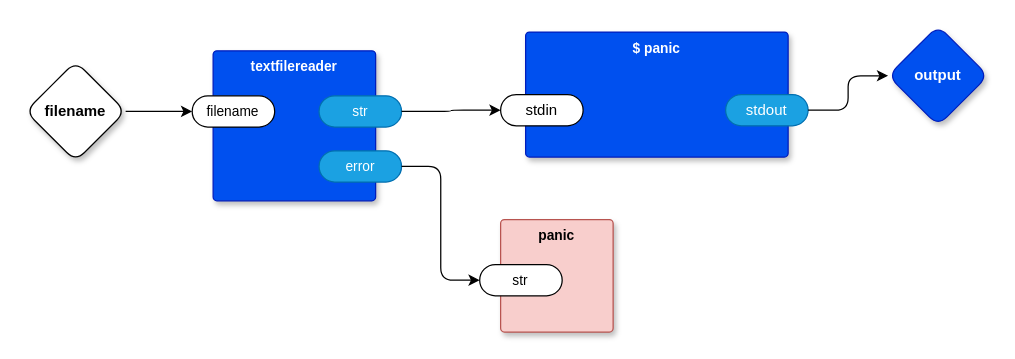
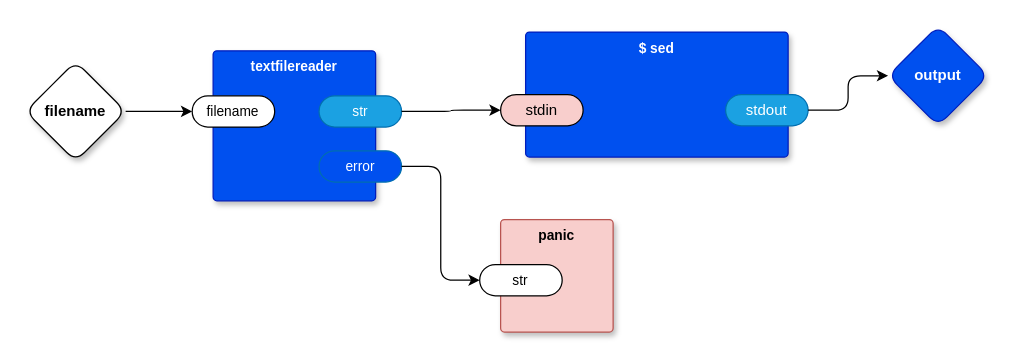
node "$ panic": label "$ panic" -> "$ sed"
node "stdin": fillcolor #ffffff -> #f8cecc
node "error": fillcolor #1ba1e2 -> #0050ef
